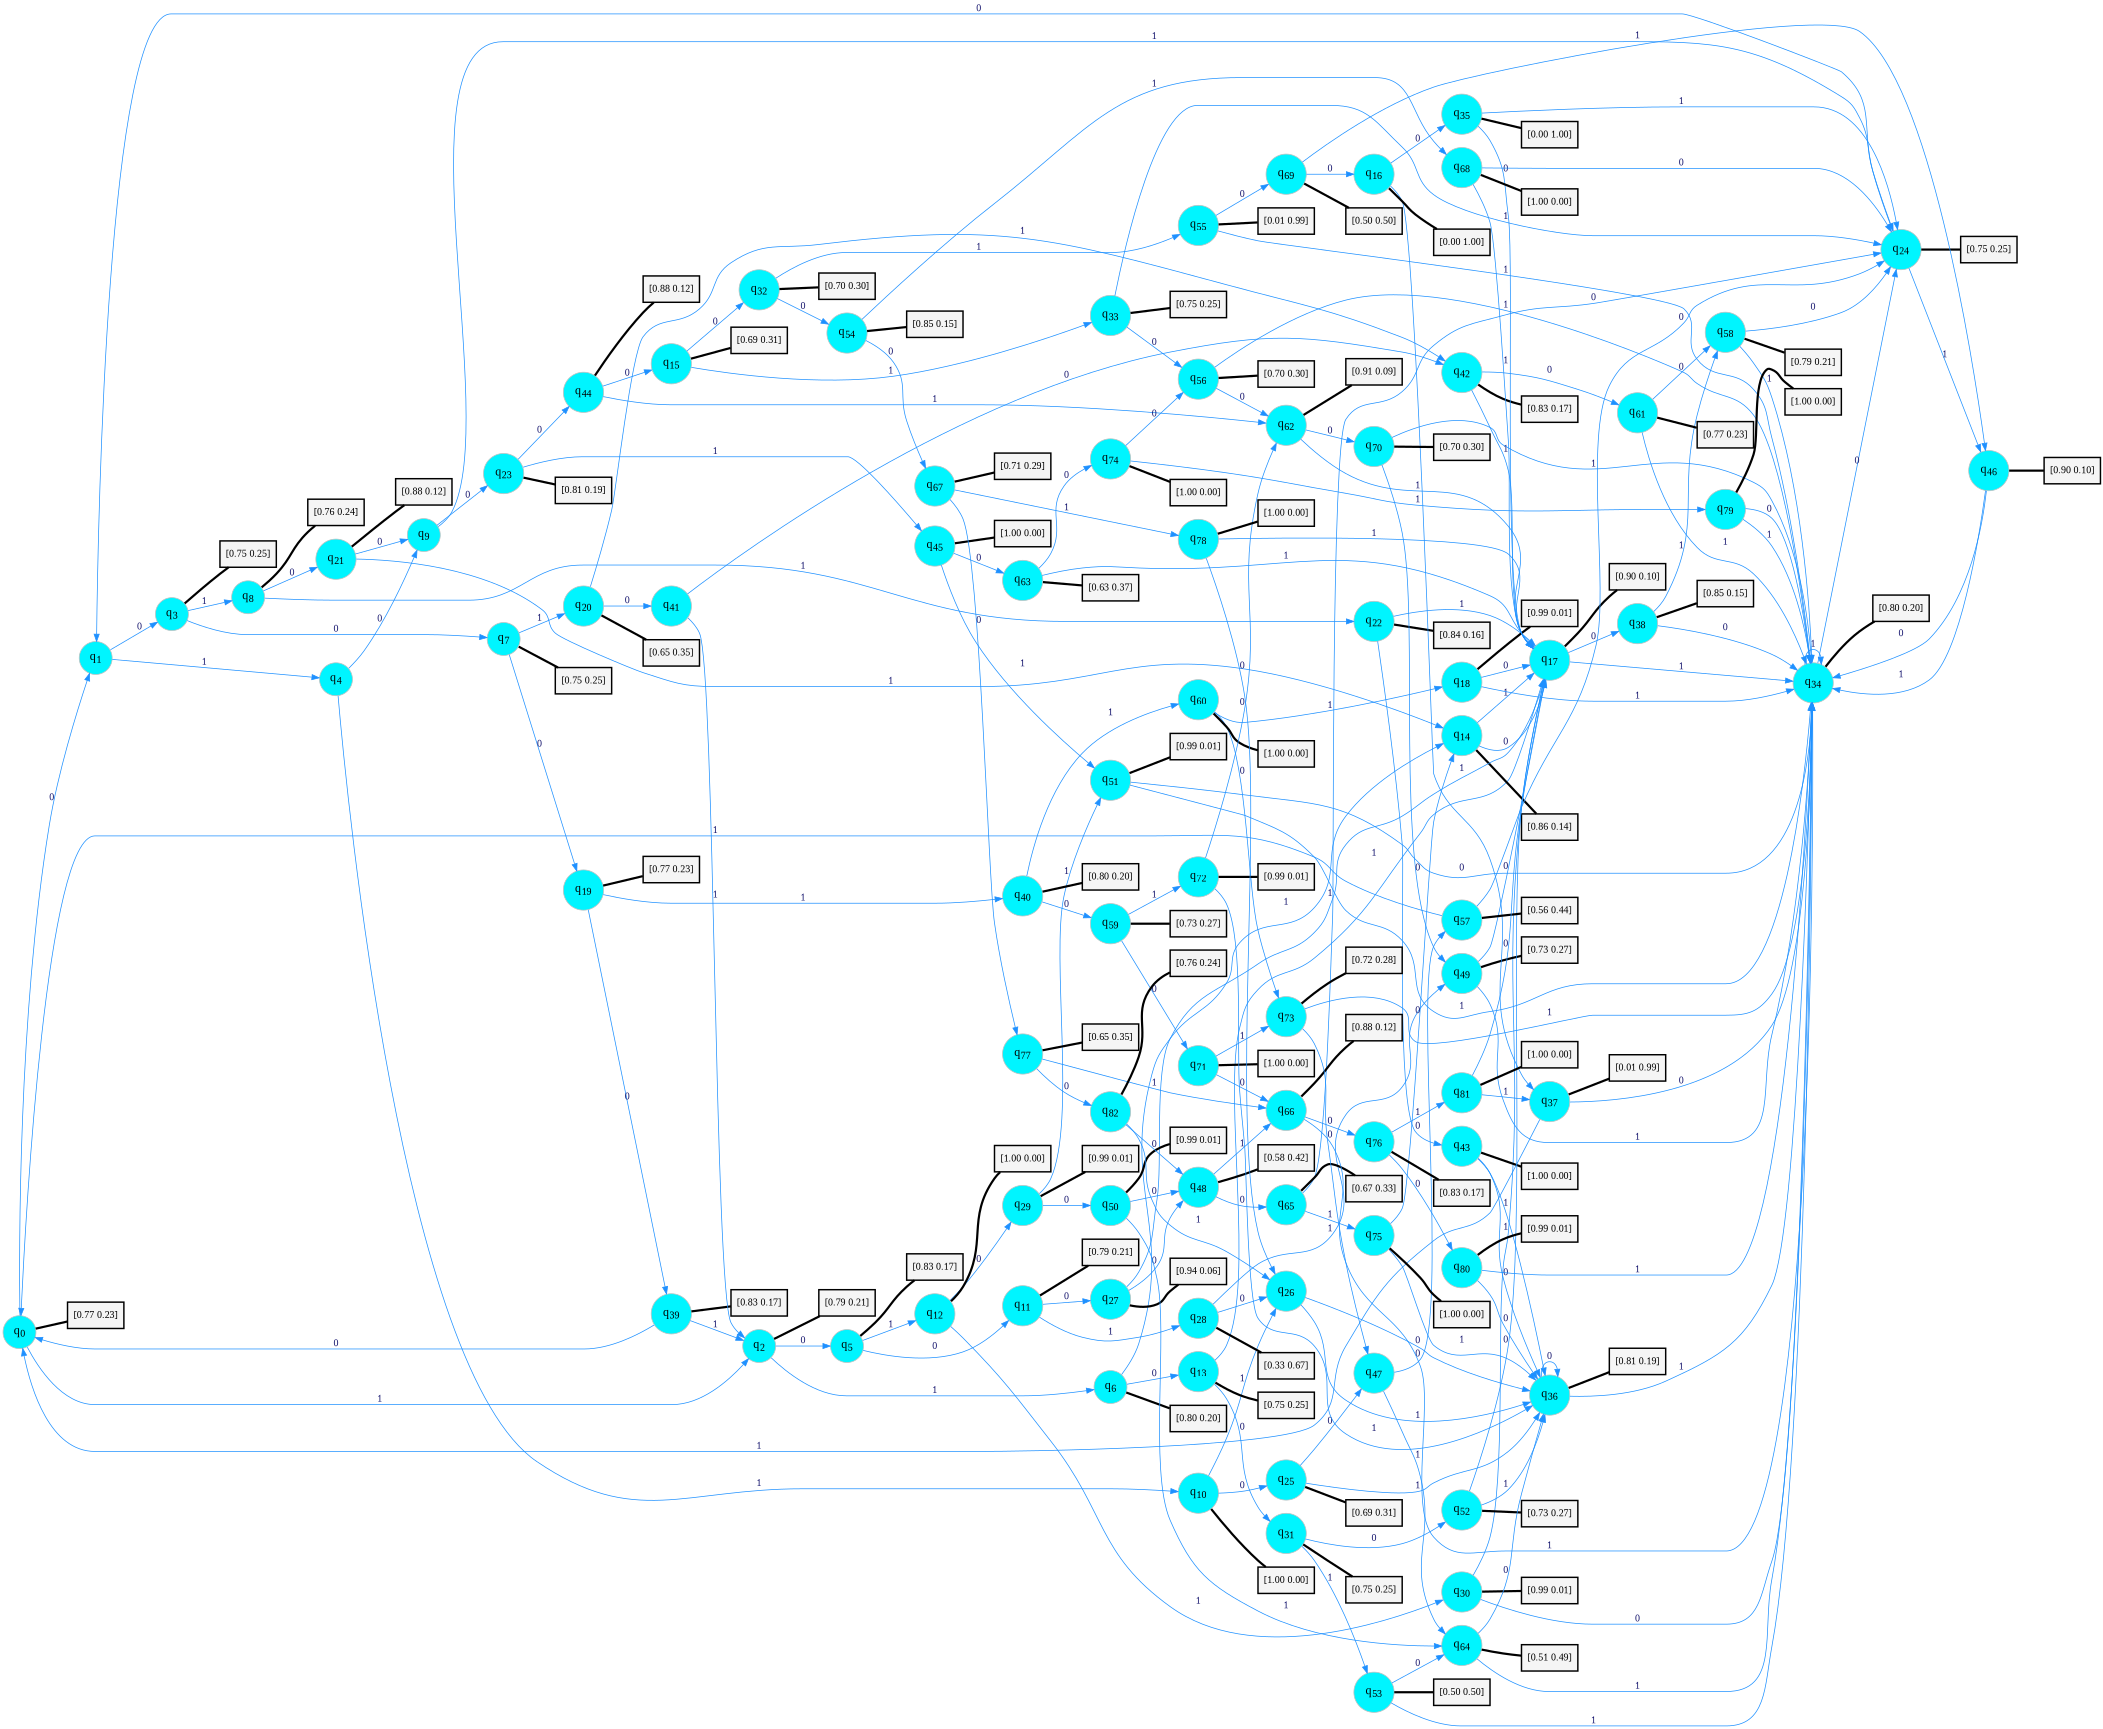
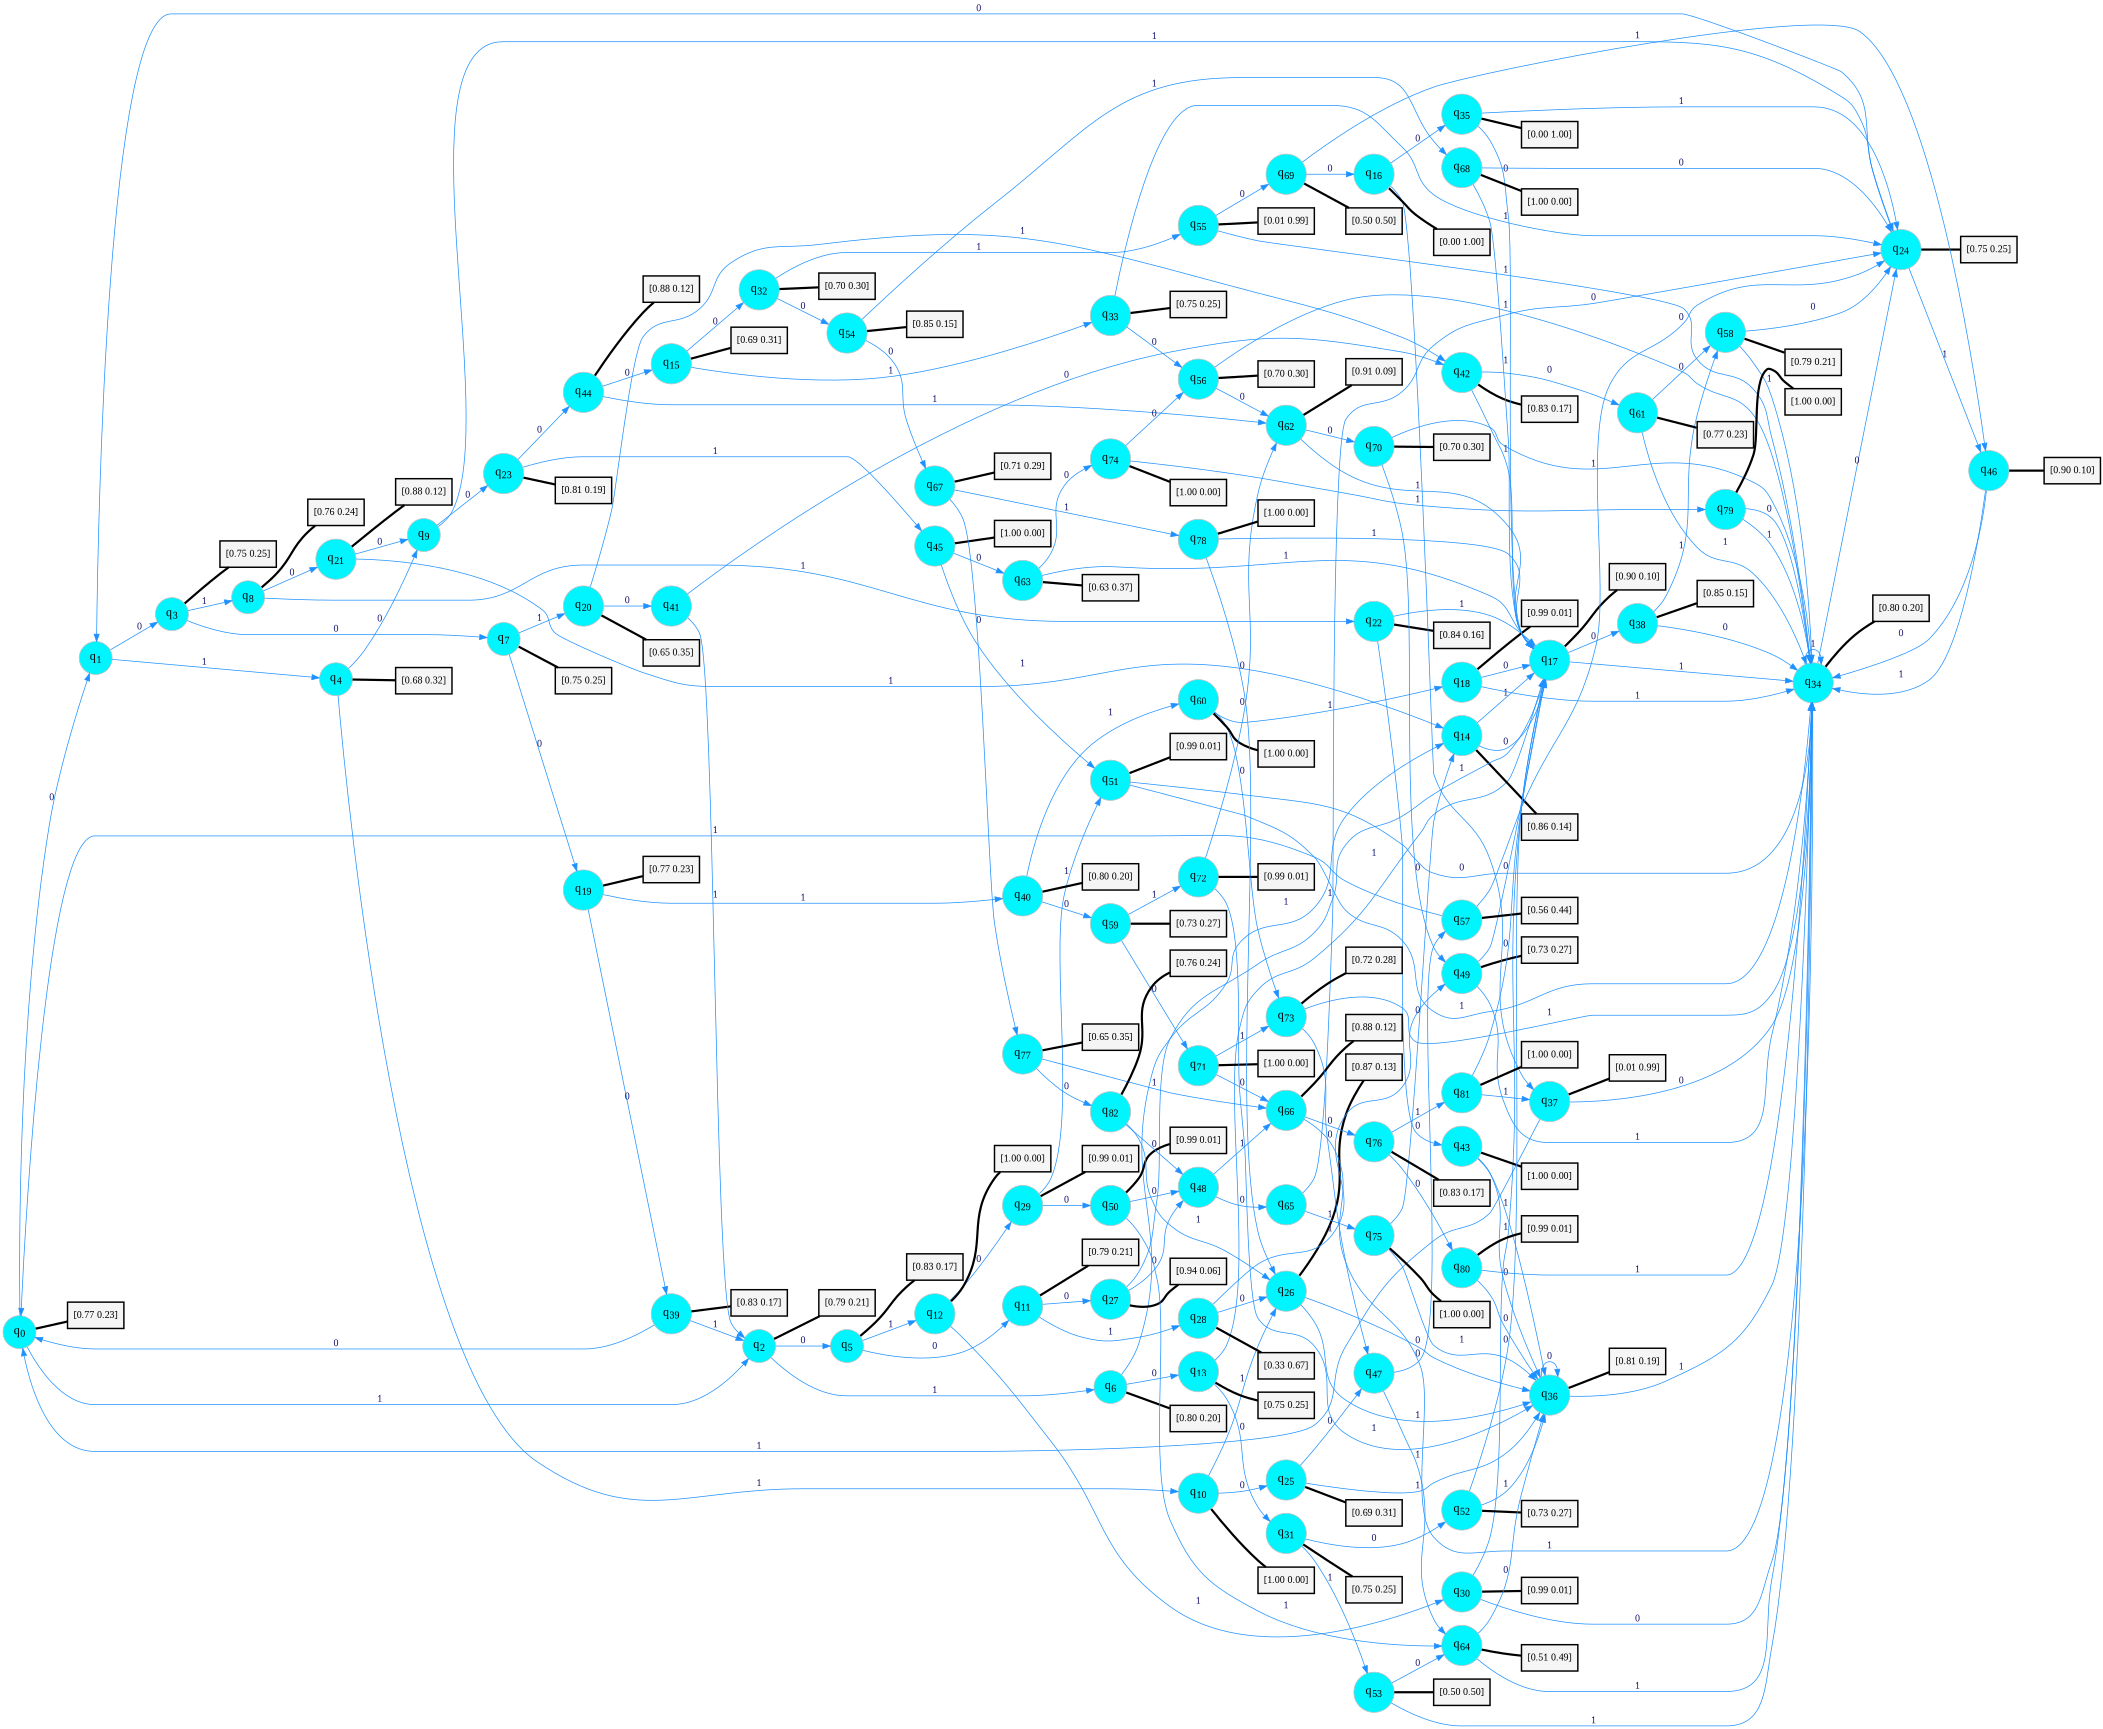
node "[0.68 0.32]": added
node "[0.87 0.13]": added
node "[0.58 0.42]": removed
node "[0.67 0.33]": removed
